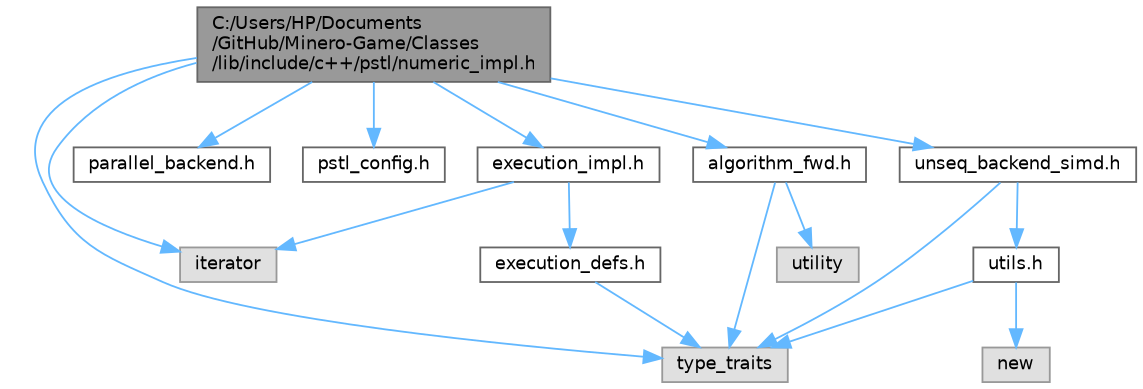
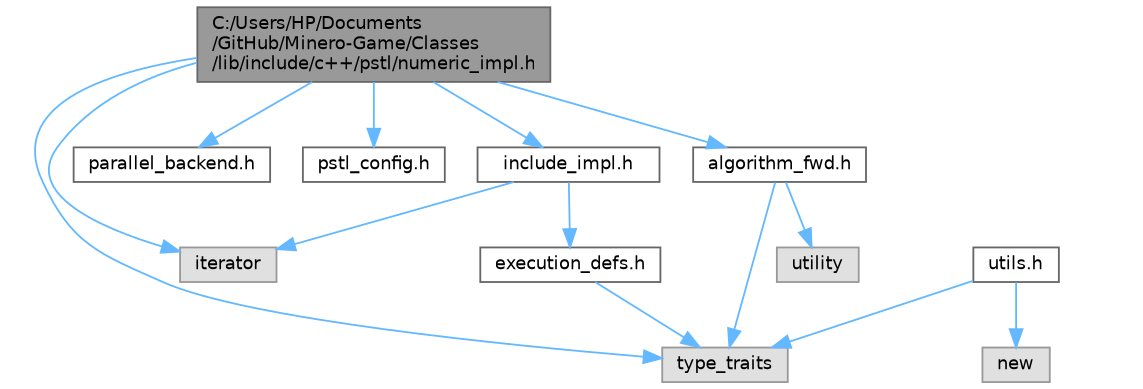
node "execution_impl.h": label "execution_impl.h" -> "include_impl.h"
node "unseq_backend_simd.h": removed
